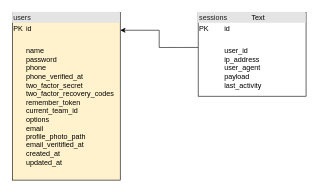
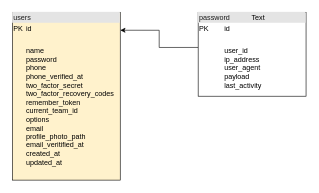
node "sessions PK id user_id ip_address user_agent payload last_activity": label "sessions PK id user_id ip_address user_agent payload last_activity" -> "password PK id user_id ip_address user_agent payload last_activity"
